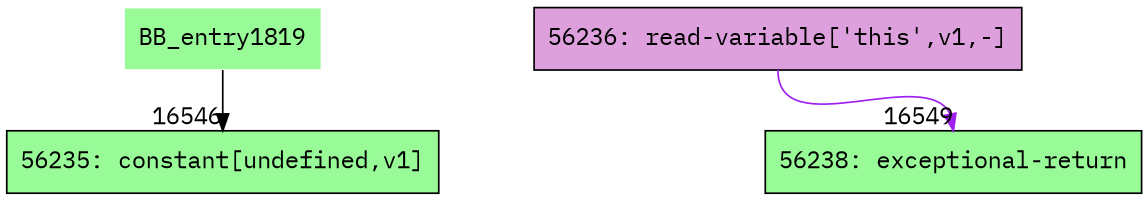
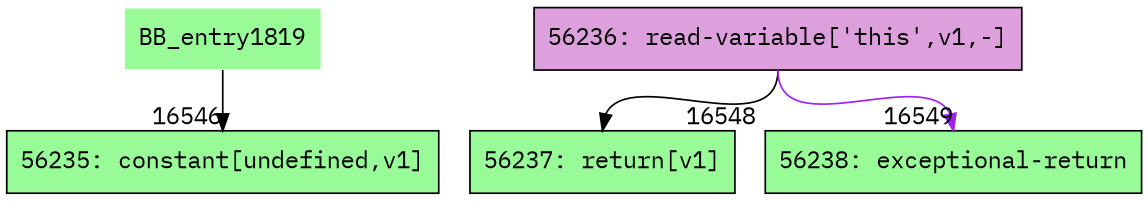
node "56237: return[v1]": added
